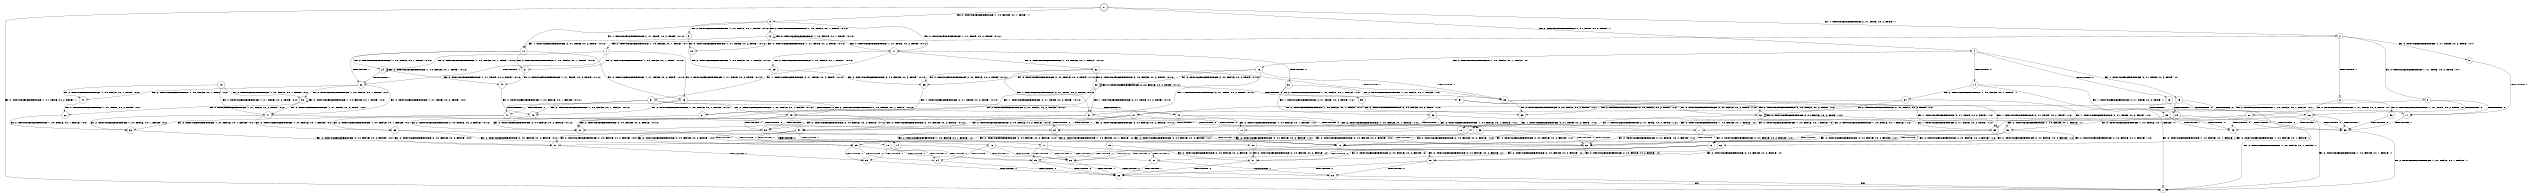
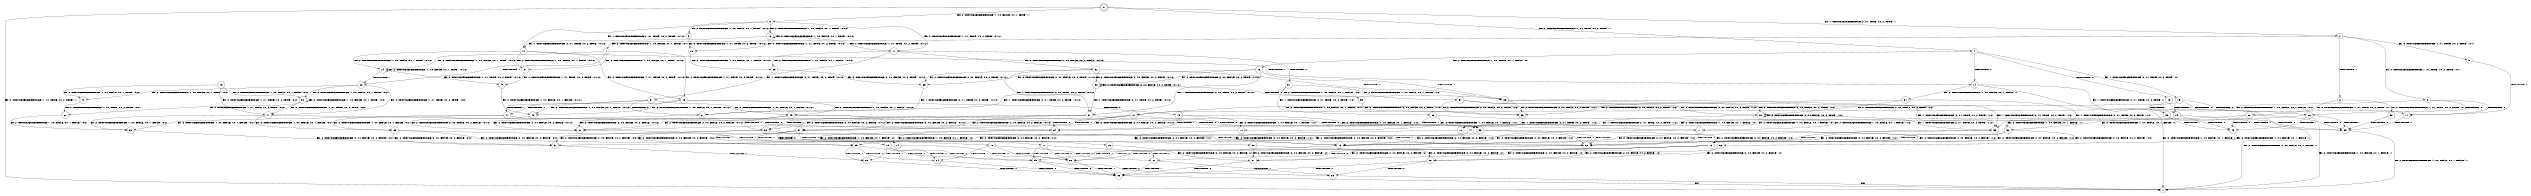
edge "10" -> "22": now "10" -> "14"
edge "31" -> "48": now "31" -> "61"
edge "38" -> "51": now "37" -> "51"
edge "57" -> "58": added, label "EX !2 !ATOMIC_EXCH_BRANCH (2, +0, FALSE, +0, 2, TRUE) !:1:2:"
edge "64" -> "72": now "64" -> "79"
